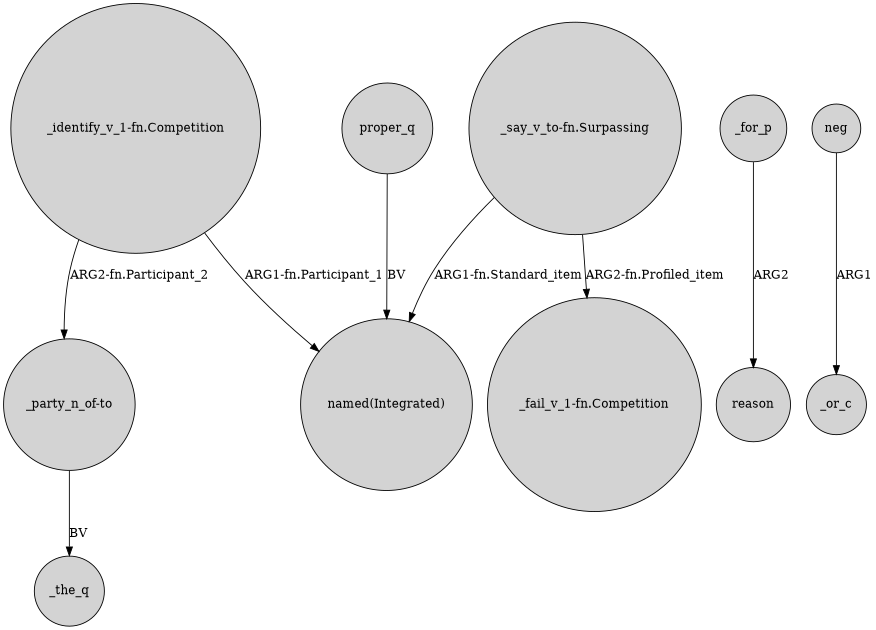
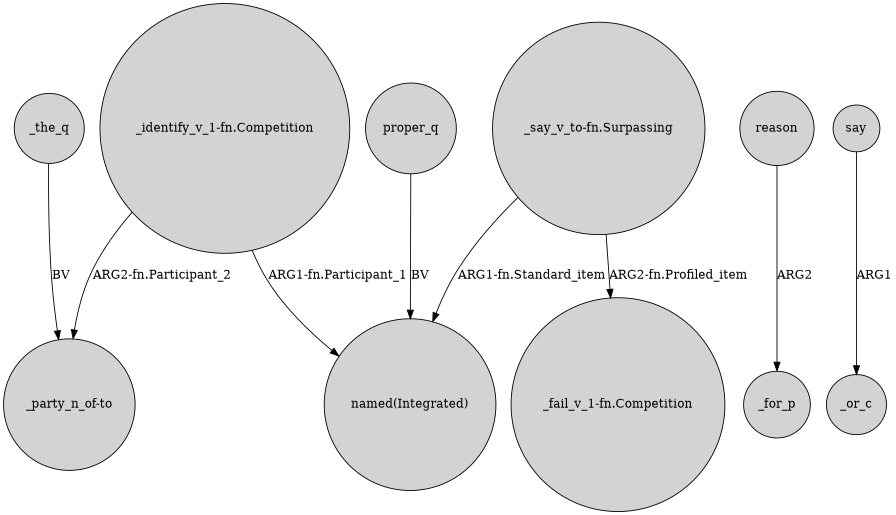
node "neg": label "neg" -> "say"
edge "_for_p" -> "reason": reversed
edge "_party_n_of-to" -> "_the_q": reversed
